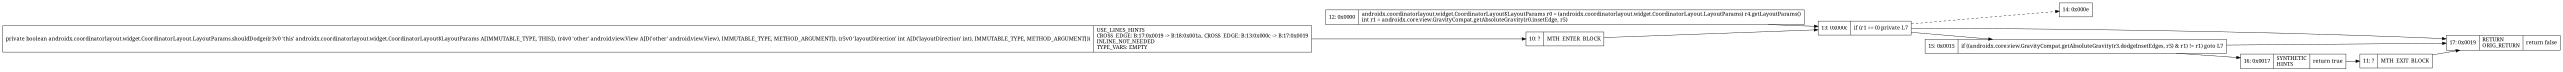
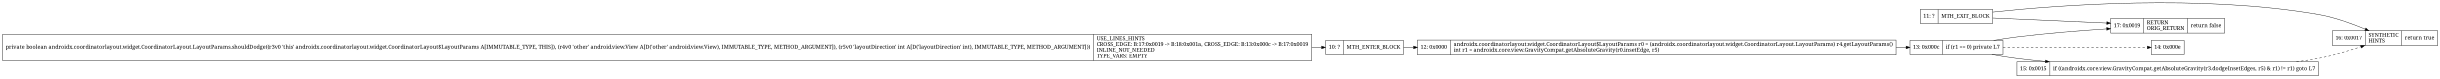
edge "10: ?" -> "13: 0x000c": now "10: ?" -> "12: 0x0000"
edge "15: 0x0015" -> "17: 0x0019": removed
edge "15: 0x0015" -> "16: 0x0017": style solid -> dashed
edge "16: 0x0017" -> "11: ?": reversed
